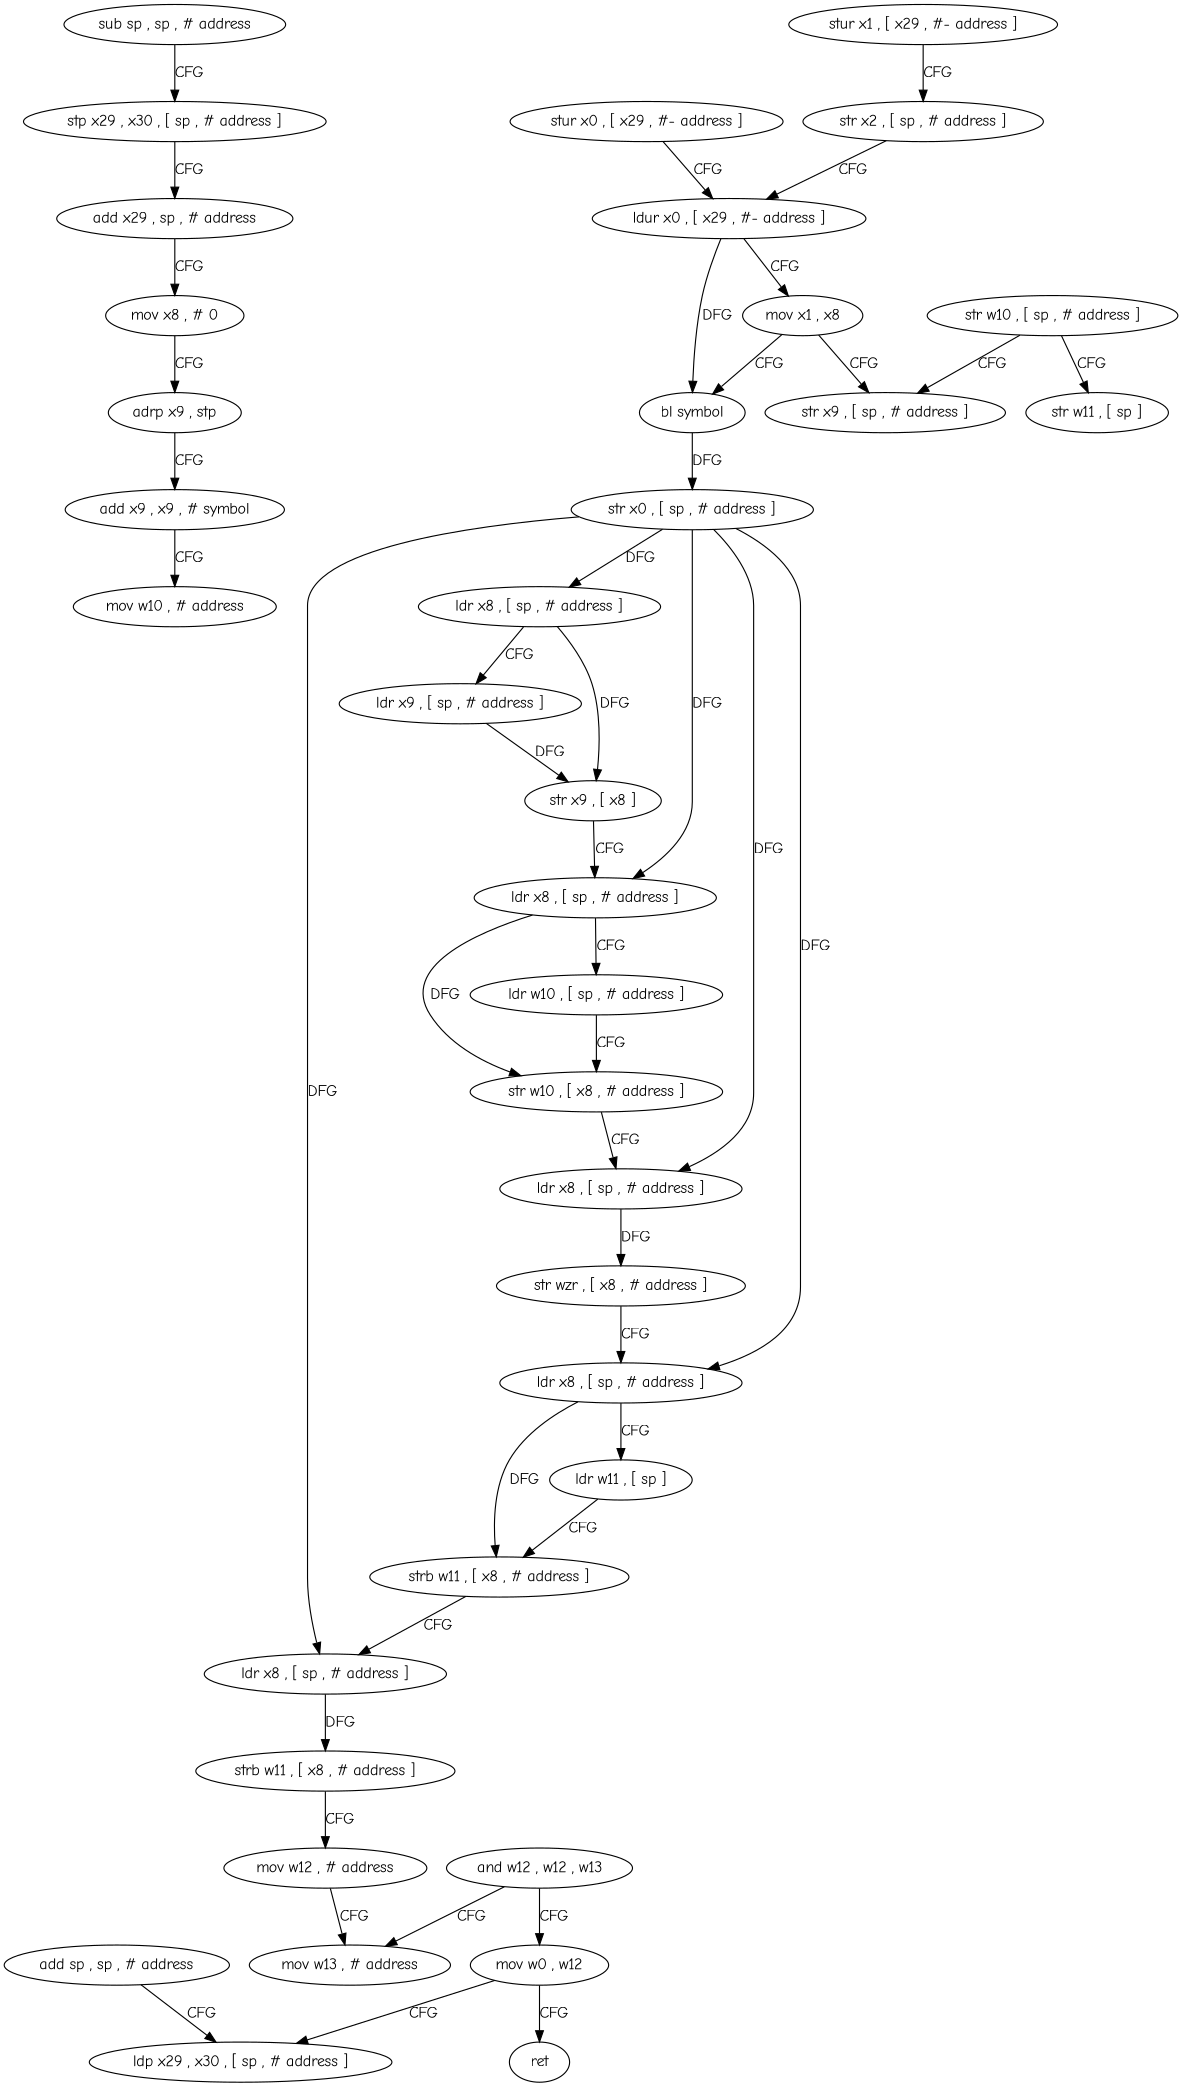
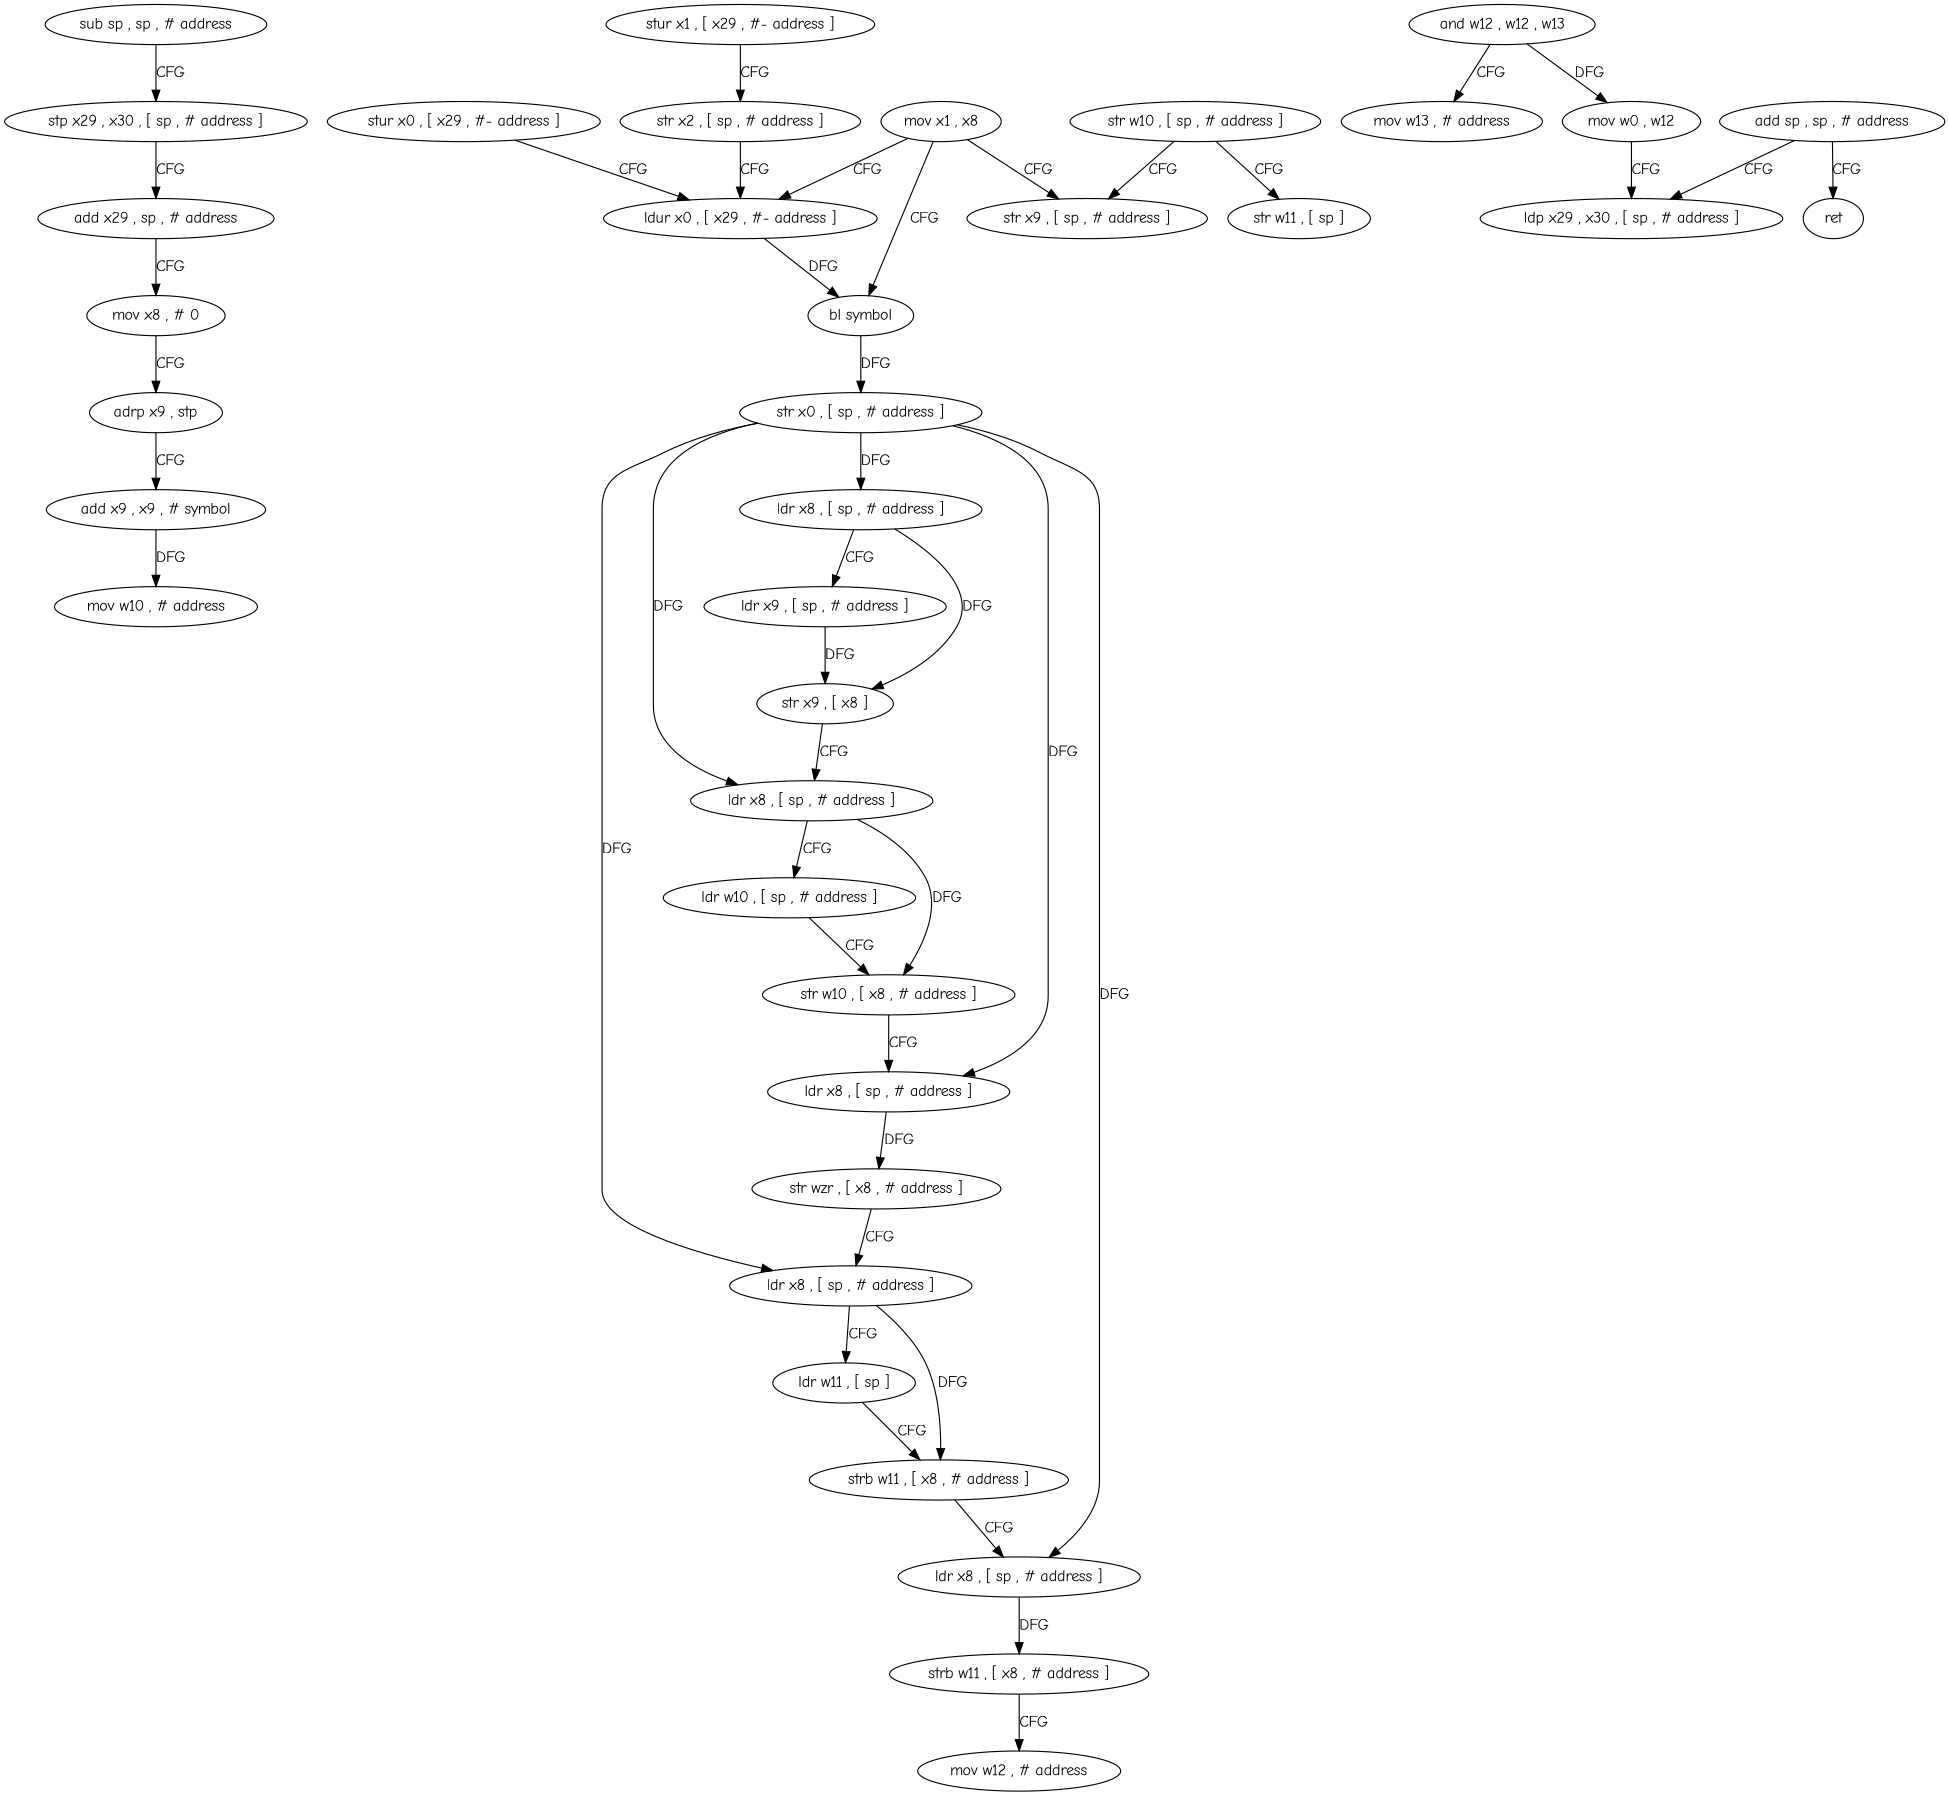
edge "ldur x0 , [ x29 , #- address ]" -> "mov x1 , x8": reversed
edge "add x9 , x9 , # symbol" -> "mov w10 , # address": label "CFG" -> "DFG"
edge "mov w12 , # address" -> "mov w13 , # address": removed, label "CFG"
edge "and w12 , w12 , w13" -> "mov w0 , w12": label "CFG" -> "DFG"
edge "mov w0 , w12" -> "ret": now "add sp , sp , # address" -> "ret"
